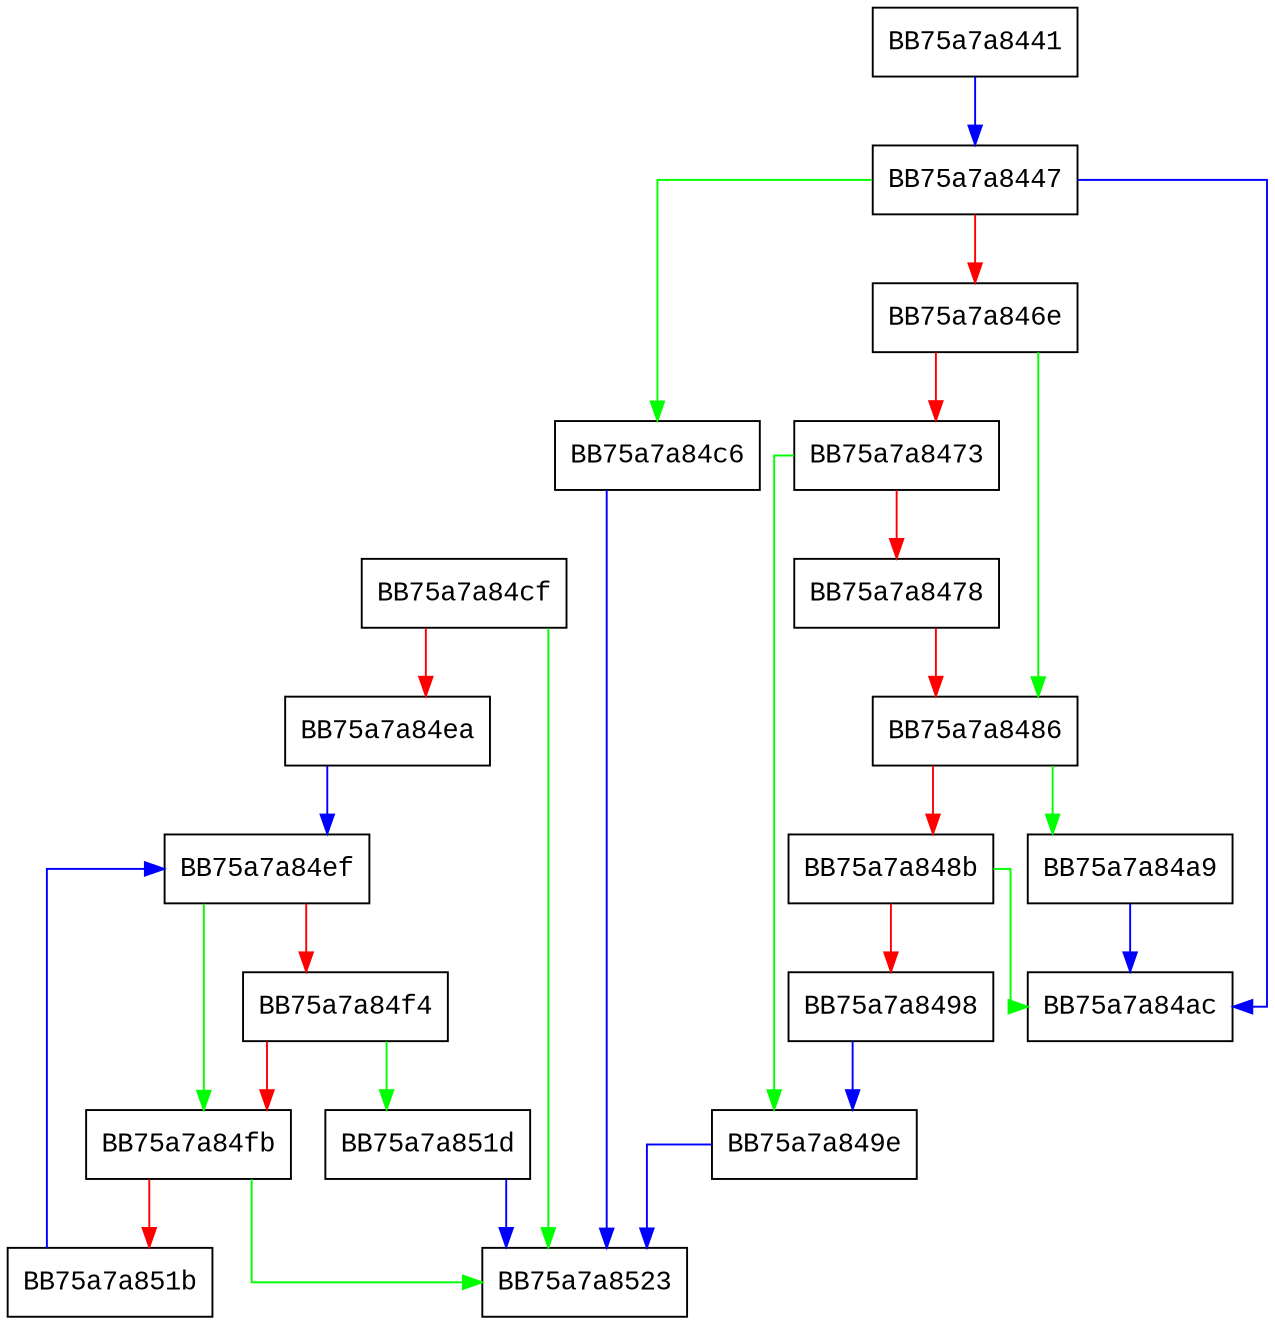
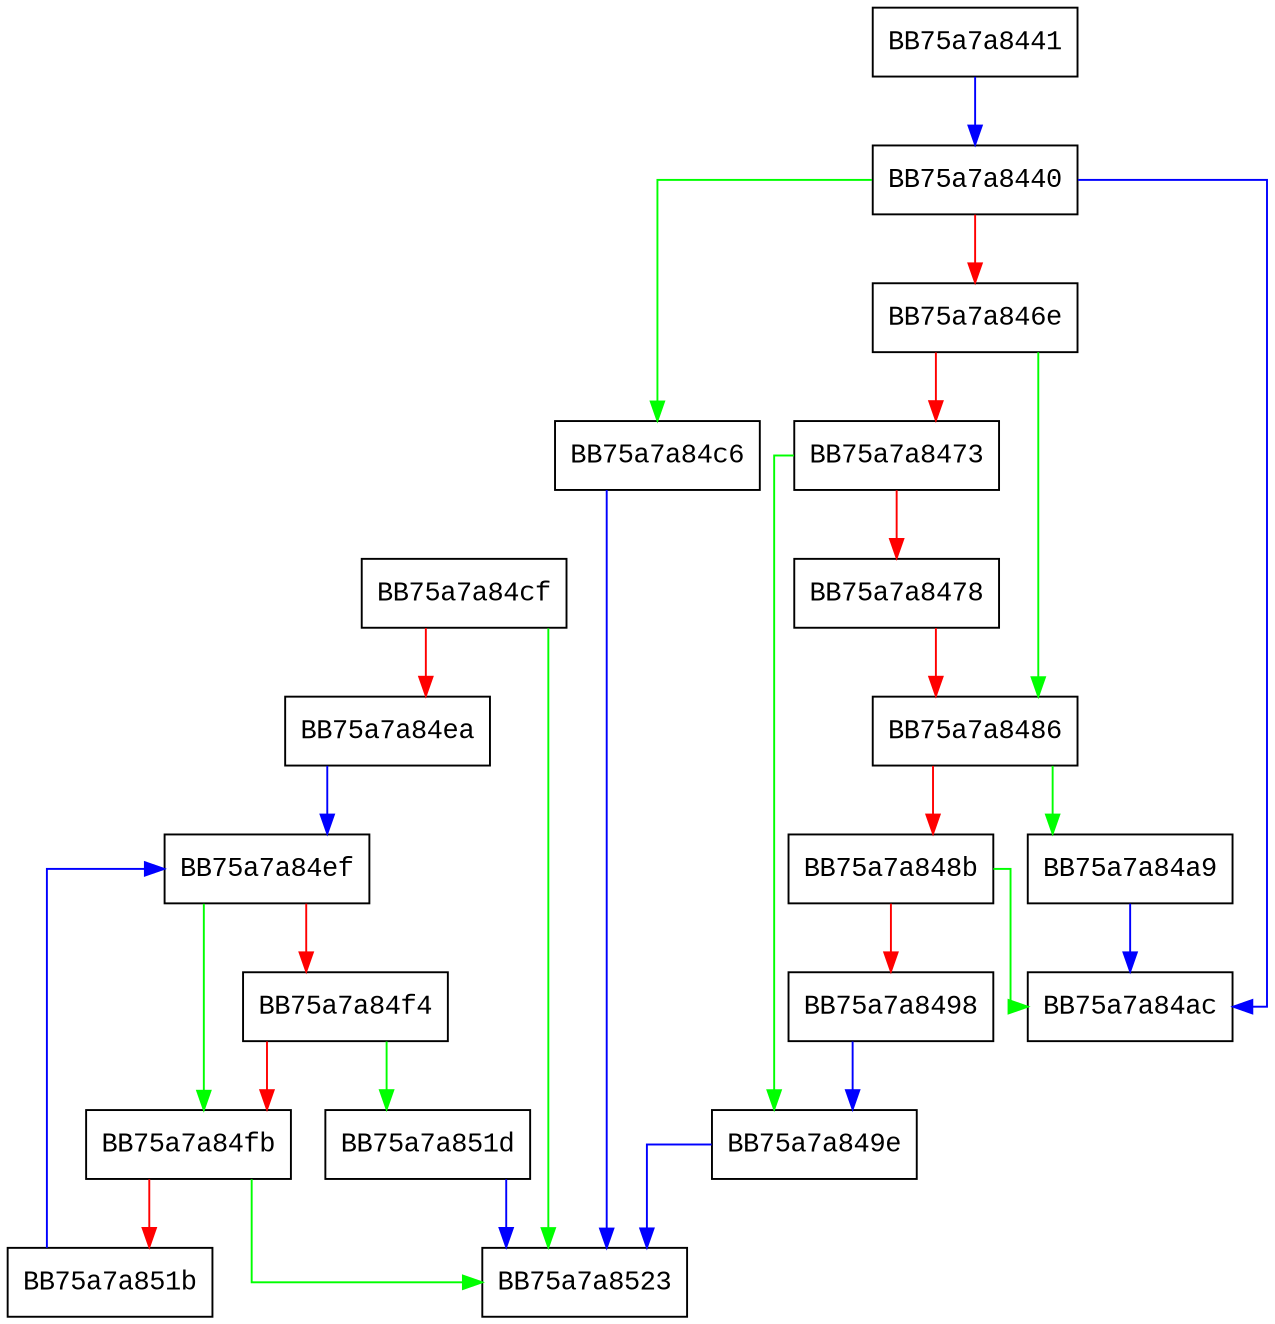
node "BB75a7a8447": label "BB75a7a8447" -> "BB75a7a8440"
